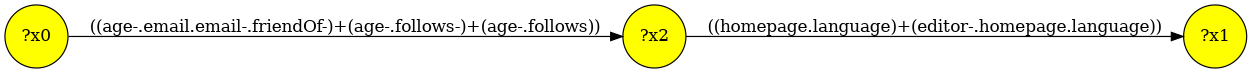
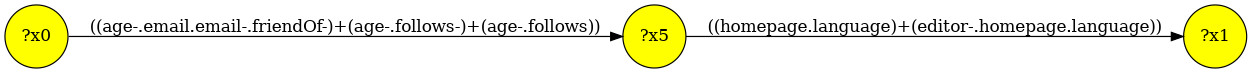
node "?x2": label "?x2" -> "?x5"
